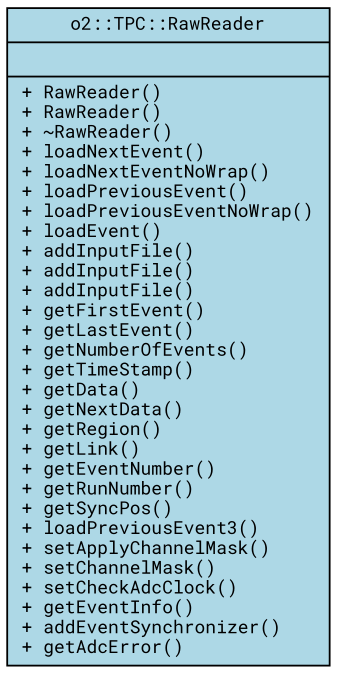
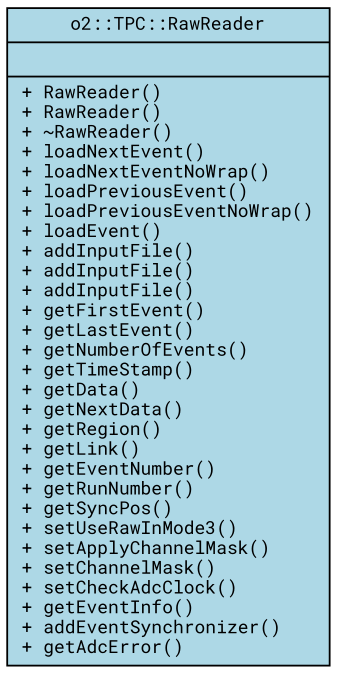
node "o2::TPC::RawReader": text "+ loadPreviousEvent3()" -> "+ setUseRawInMode3()"
